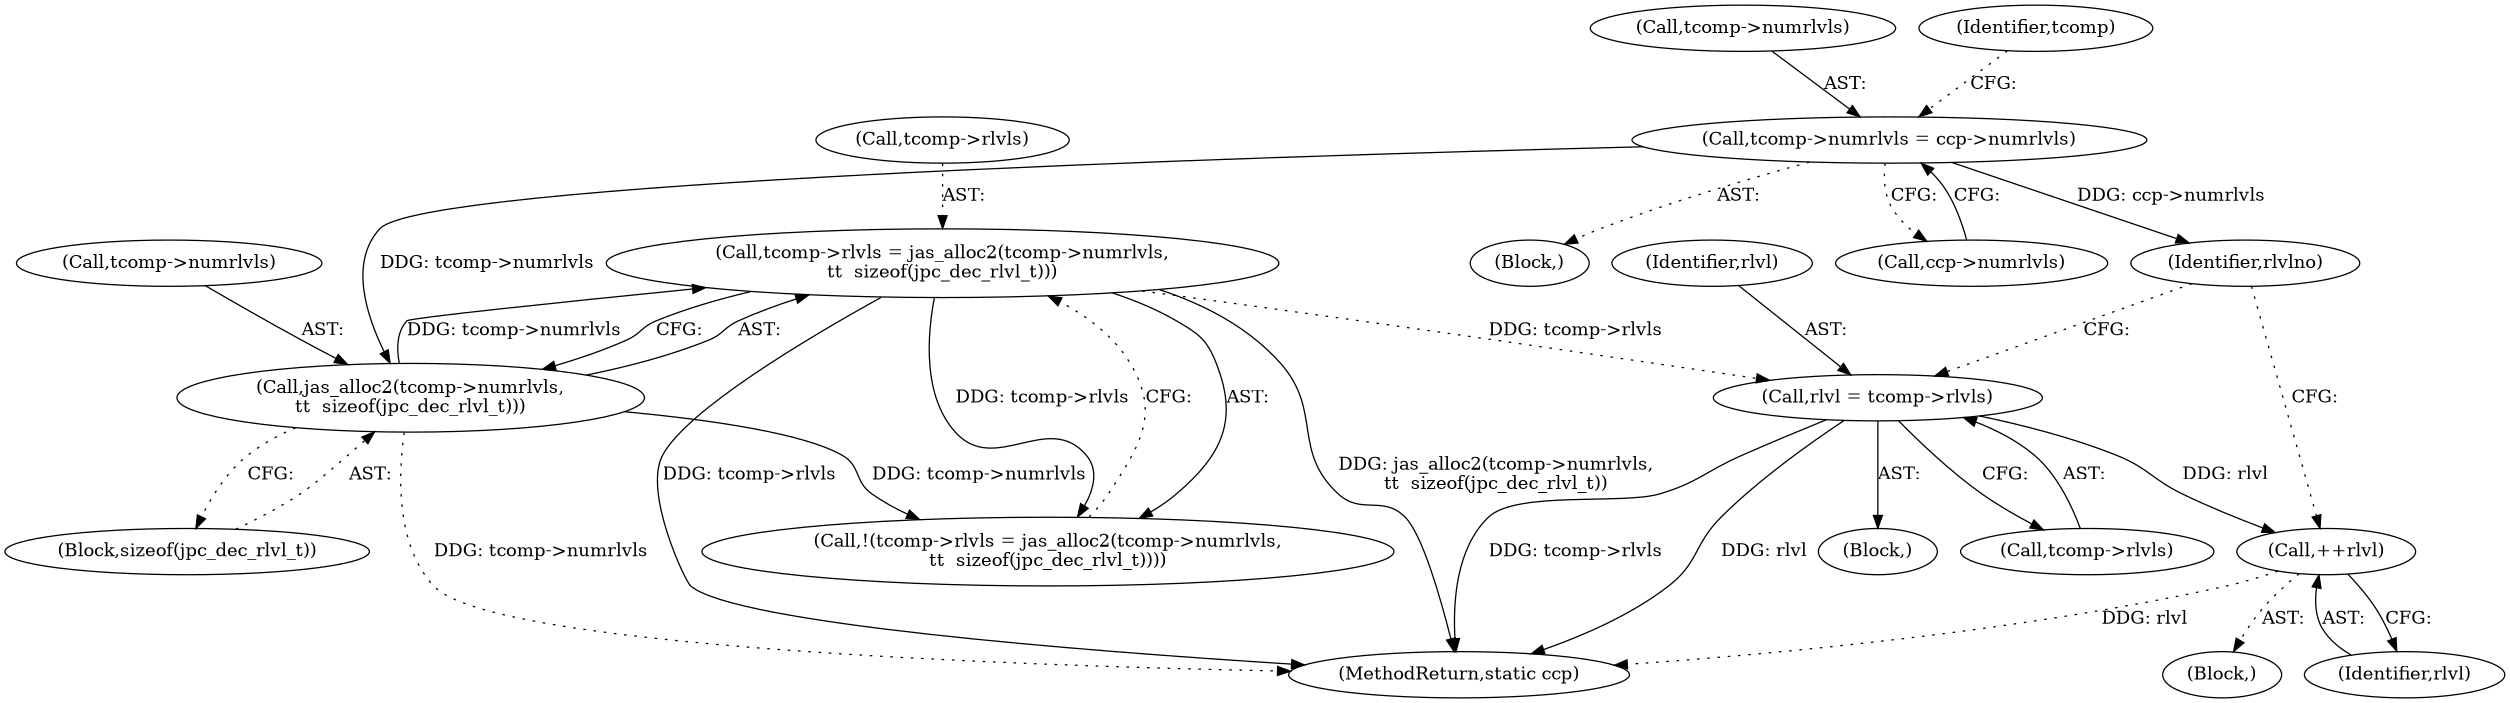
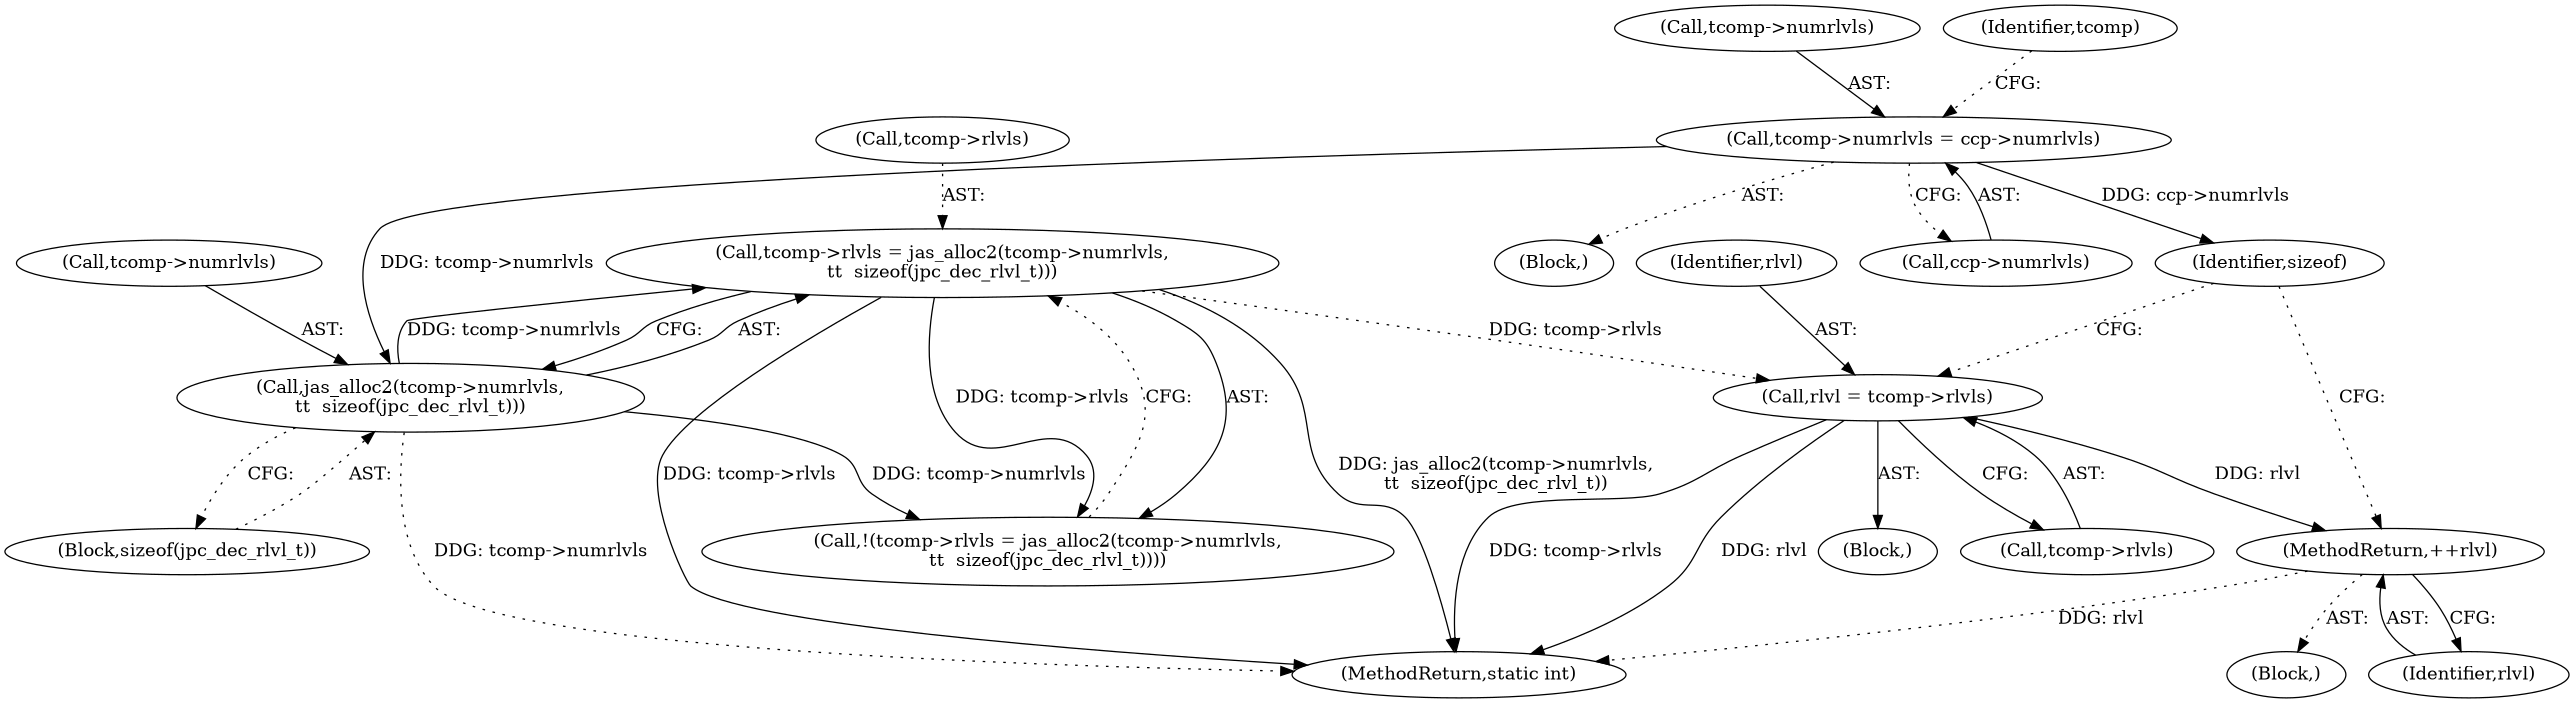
edge "(Call,ccp->numrlvls)" -> "(Call,tcomp->numrlvls = ccp->numrlvls)": label "CFG: " -> "AST: "
node "(Identifier,rlvlno)": label "(Identifier,rlvlno)" -> "(Identifier,sizeof)"
node "(Call,++rlvl)": label "(Call,++rlvl)" -> "(MethodReturn,++rlvl)"
node "(MethodReturn,static ccp)": label "(MethodReturn,static ccp)" -> "(MethodReturn,static int)"
